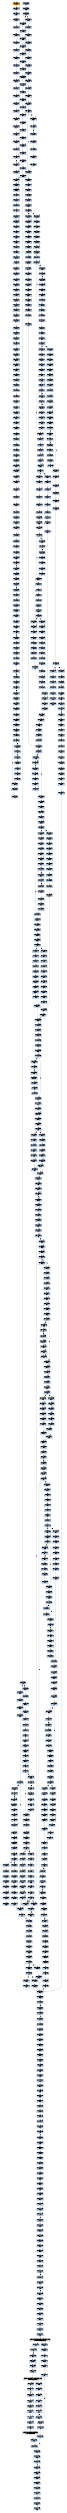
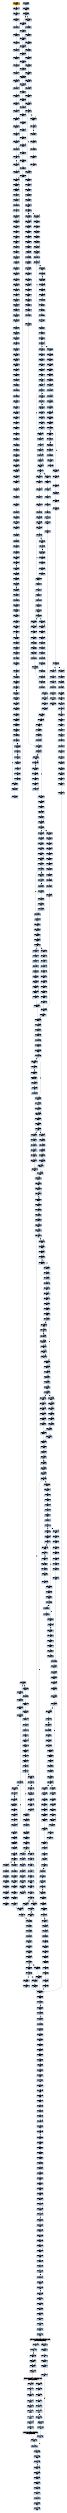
node "0x004dc4aa je": removed
